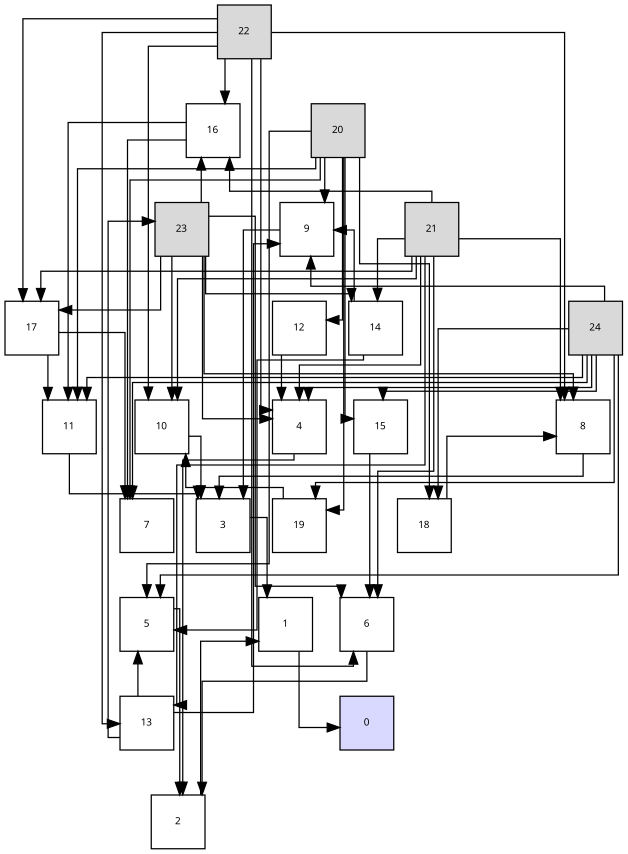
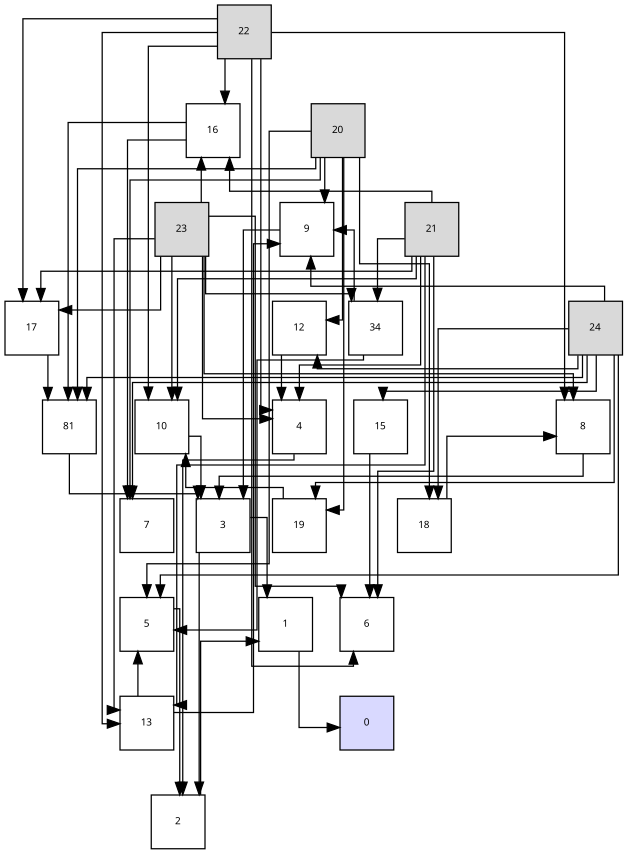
edge "21" -> "8": removed
edge "20" -> "15": removed
node "14": label "14" -> "34"
edge "17" -> "7": removed
edge "24" -> "4": now "24" -> "12"
node "11": label "11" -> "81"
edge "13" -> "23": reversed
edge "6" -> "2": now "3" -> "2"
